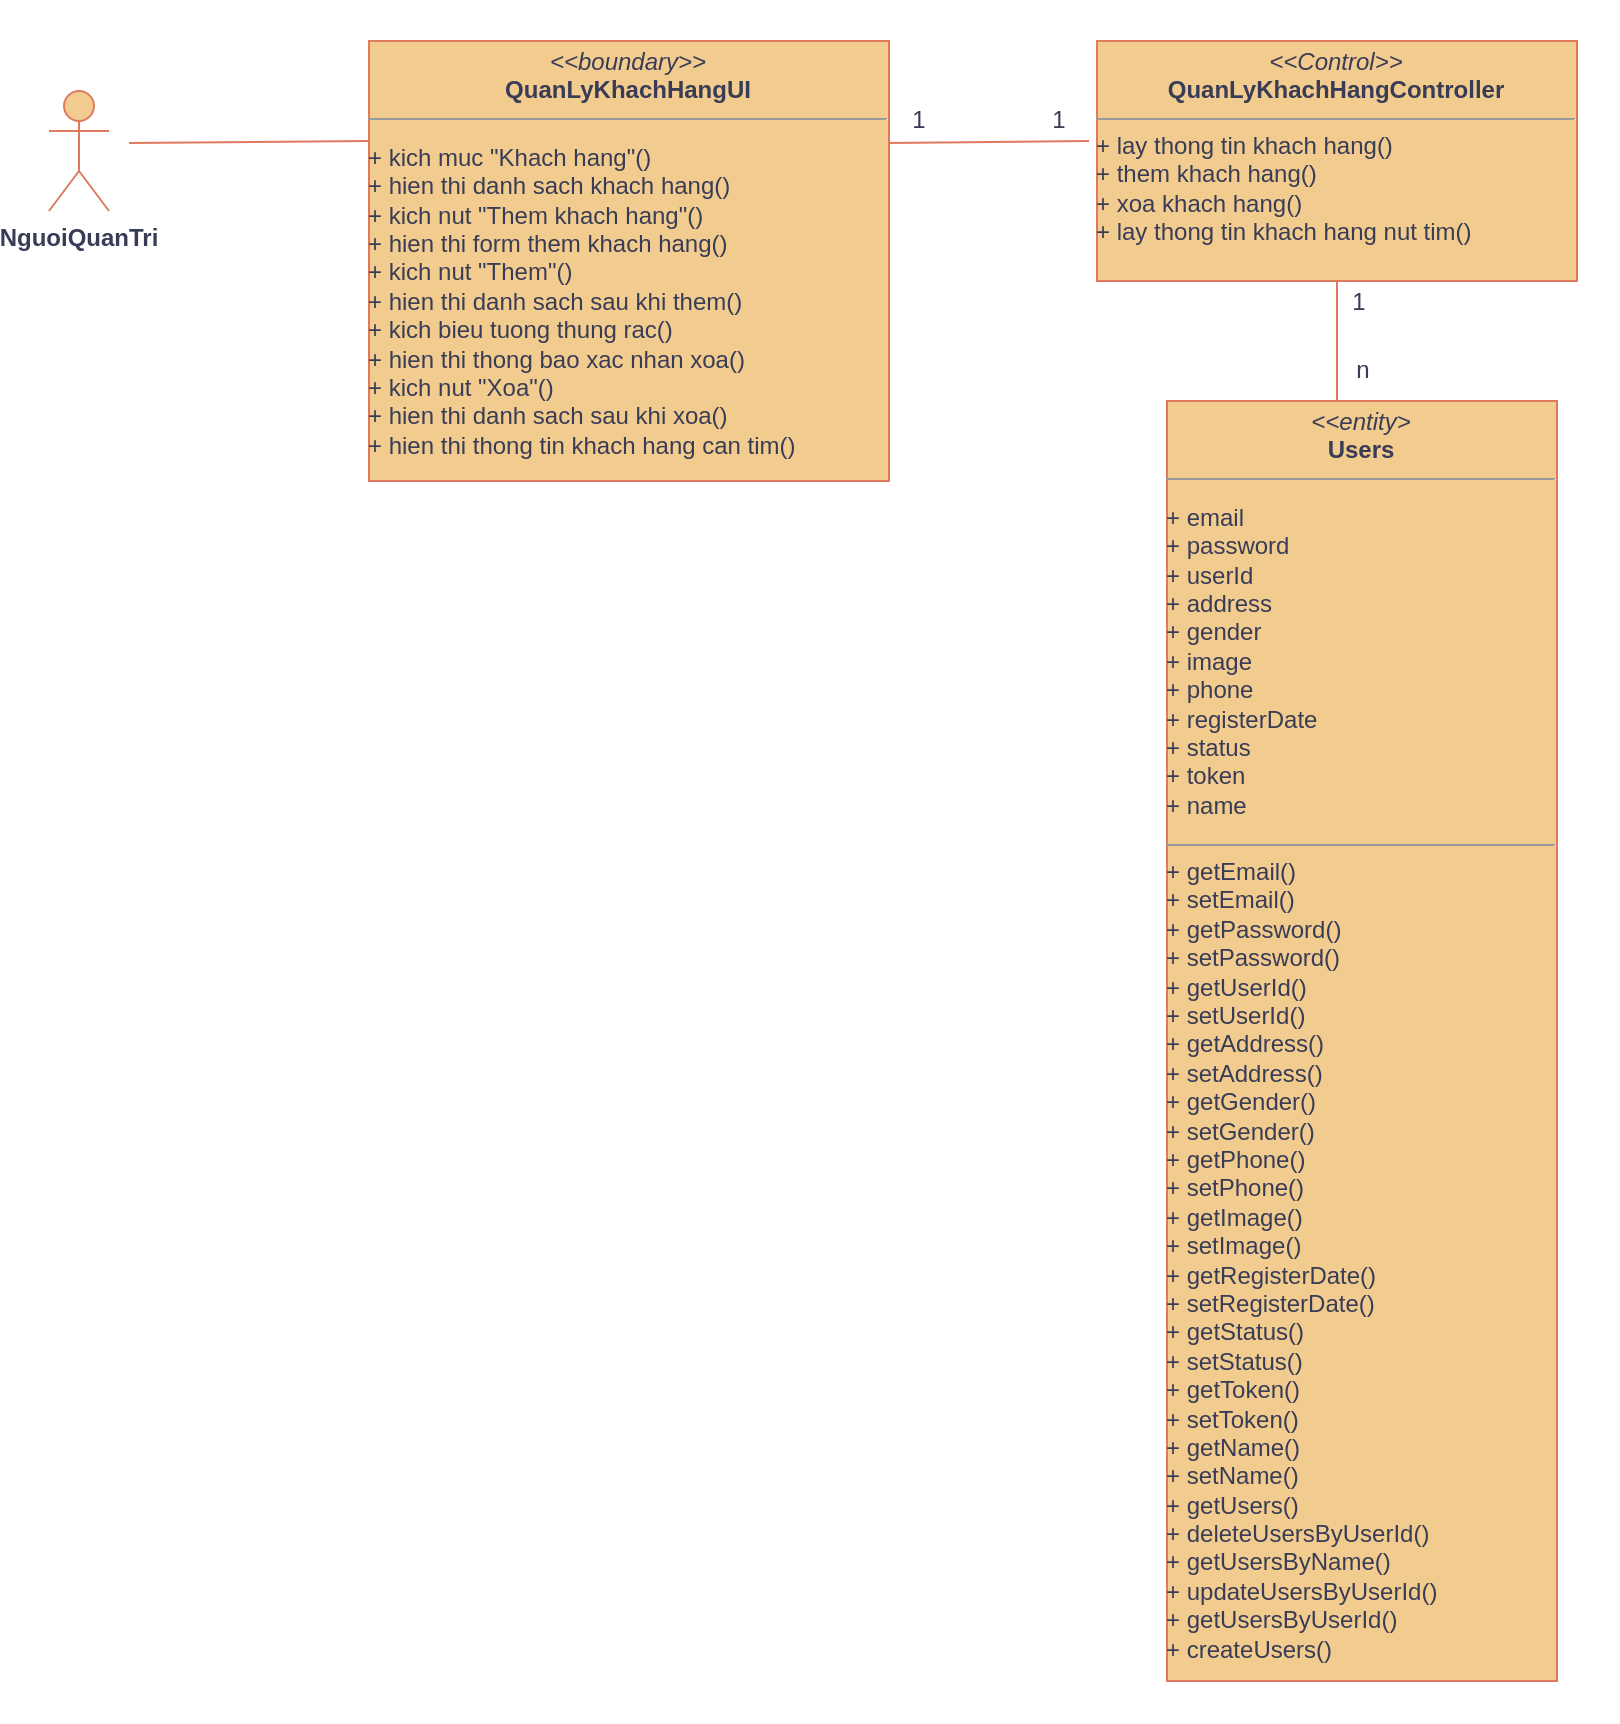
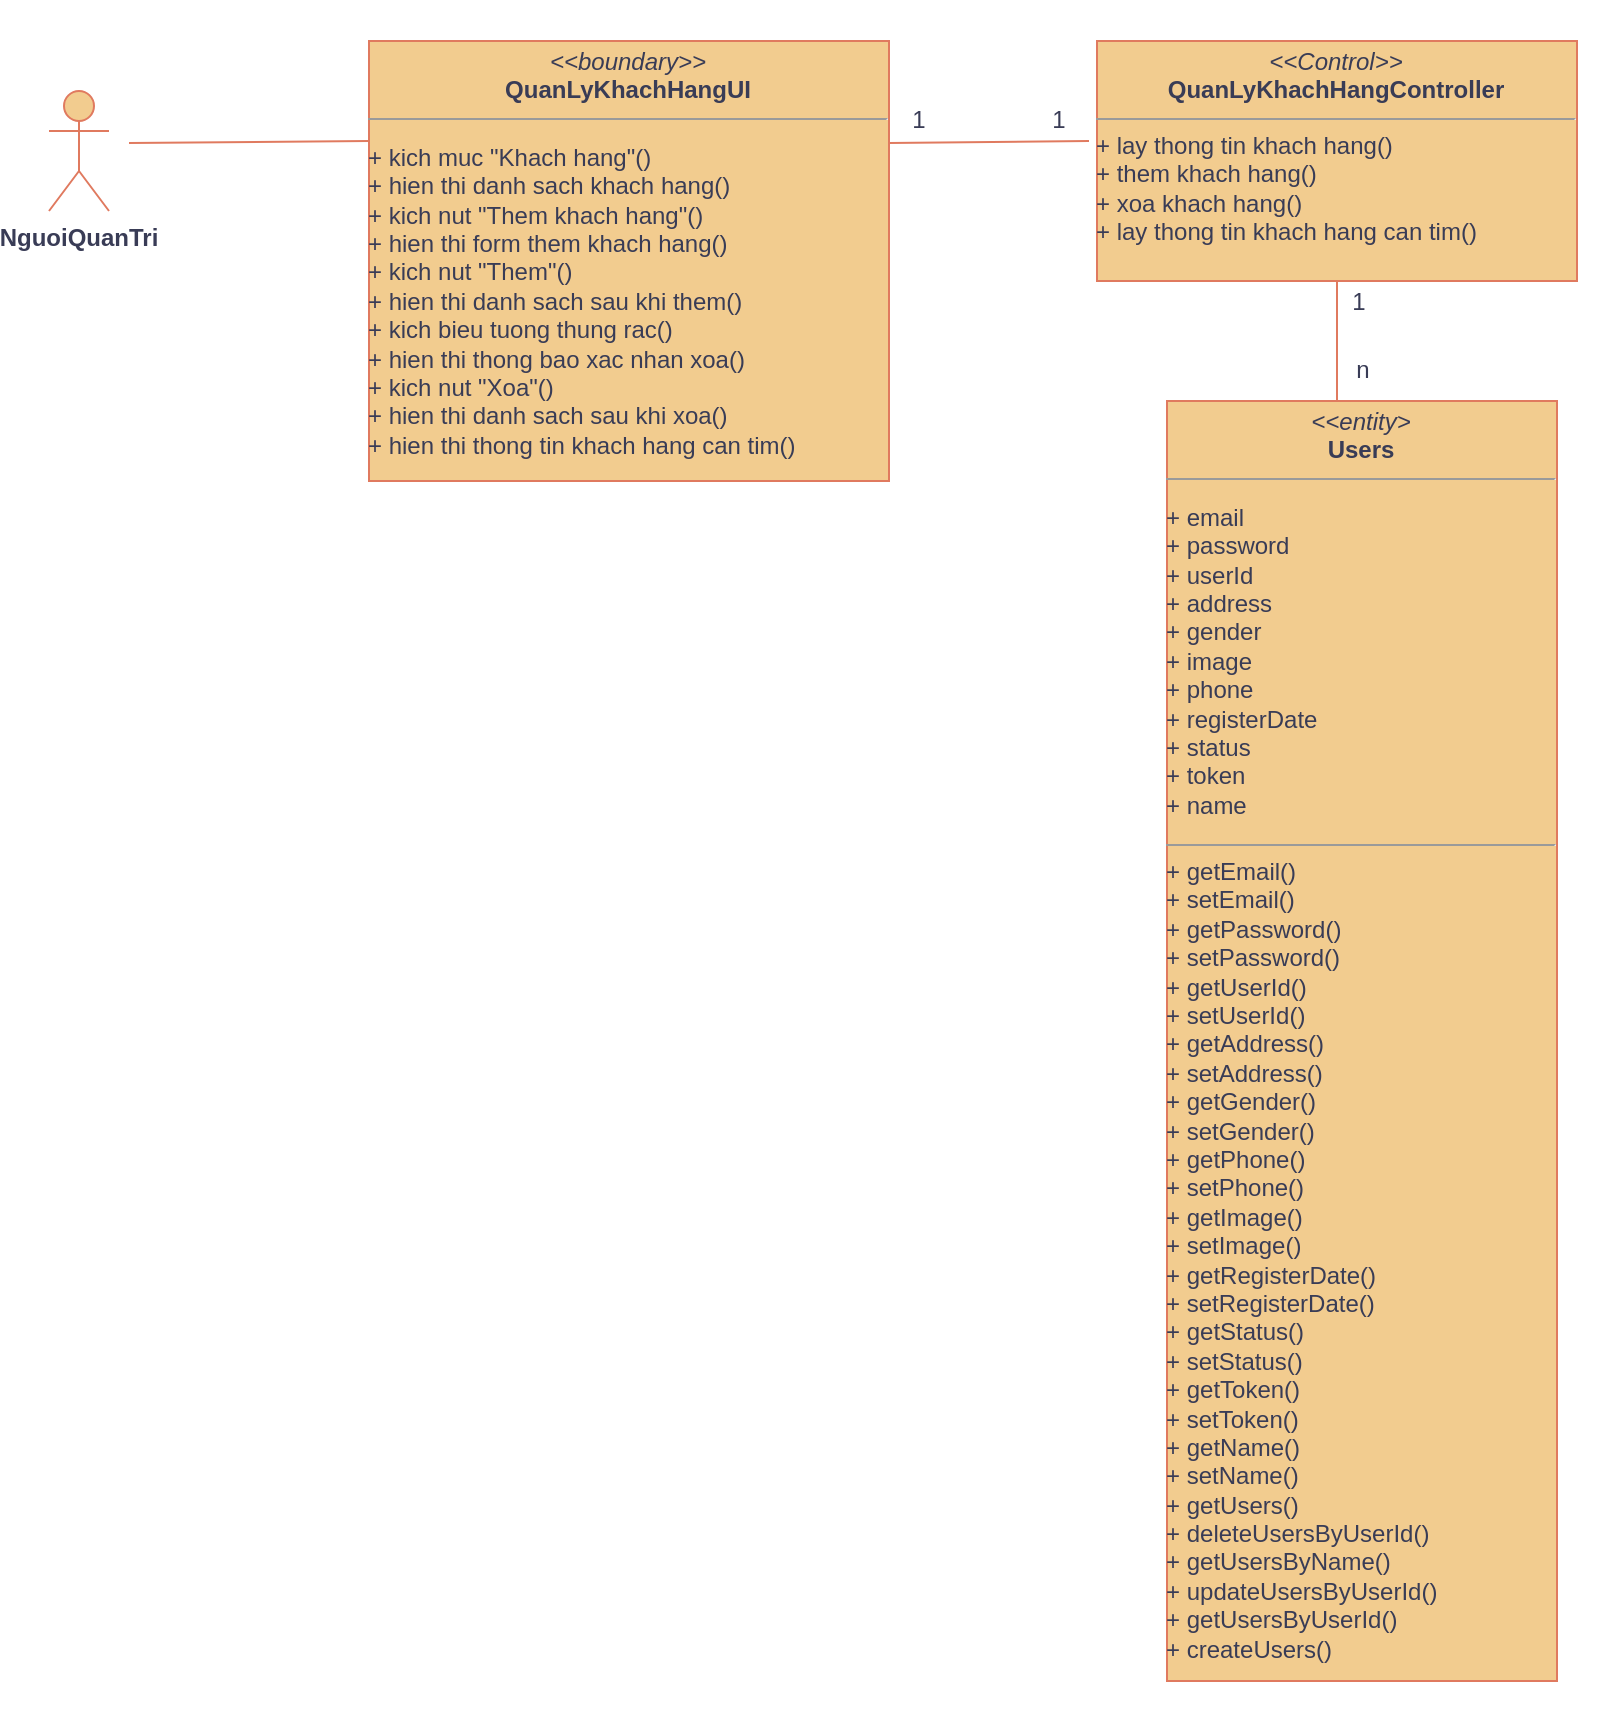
node "<<Control>> QuanLyKhachHangController + lay thong tin khach hang() + them khach hang() + xoa khach hang() + lay thong tin khach hang nut tim()": label "<<Control>> QuanLyKhachHangController + lay thong tin khach hang() + them khach hang() + xoa khach hang() + lay thong tin khach hang nut tim()" -> "<<Control>> QuanLyKhachHangController + lay thong tin khach hang() + them khach hang() + xoa khach hang() + lay thong tin khach hang can tim()"
